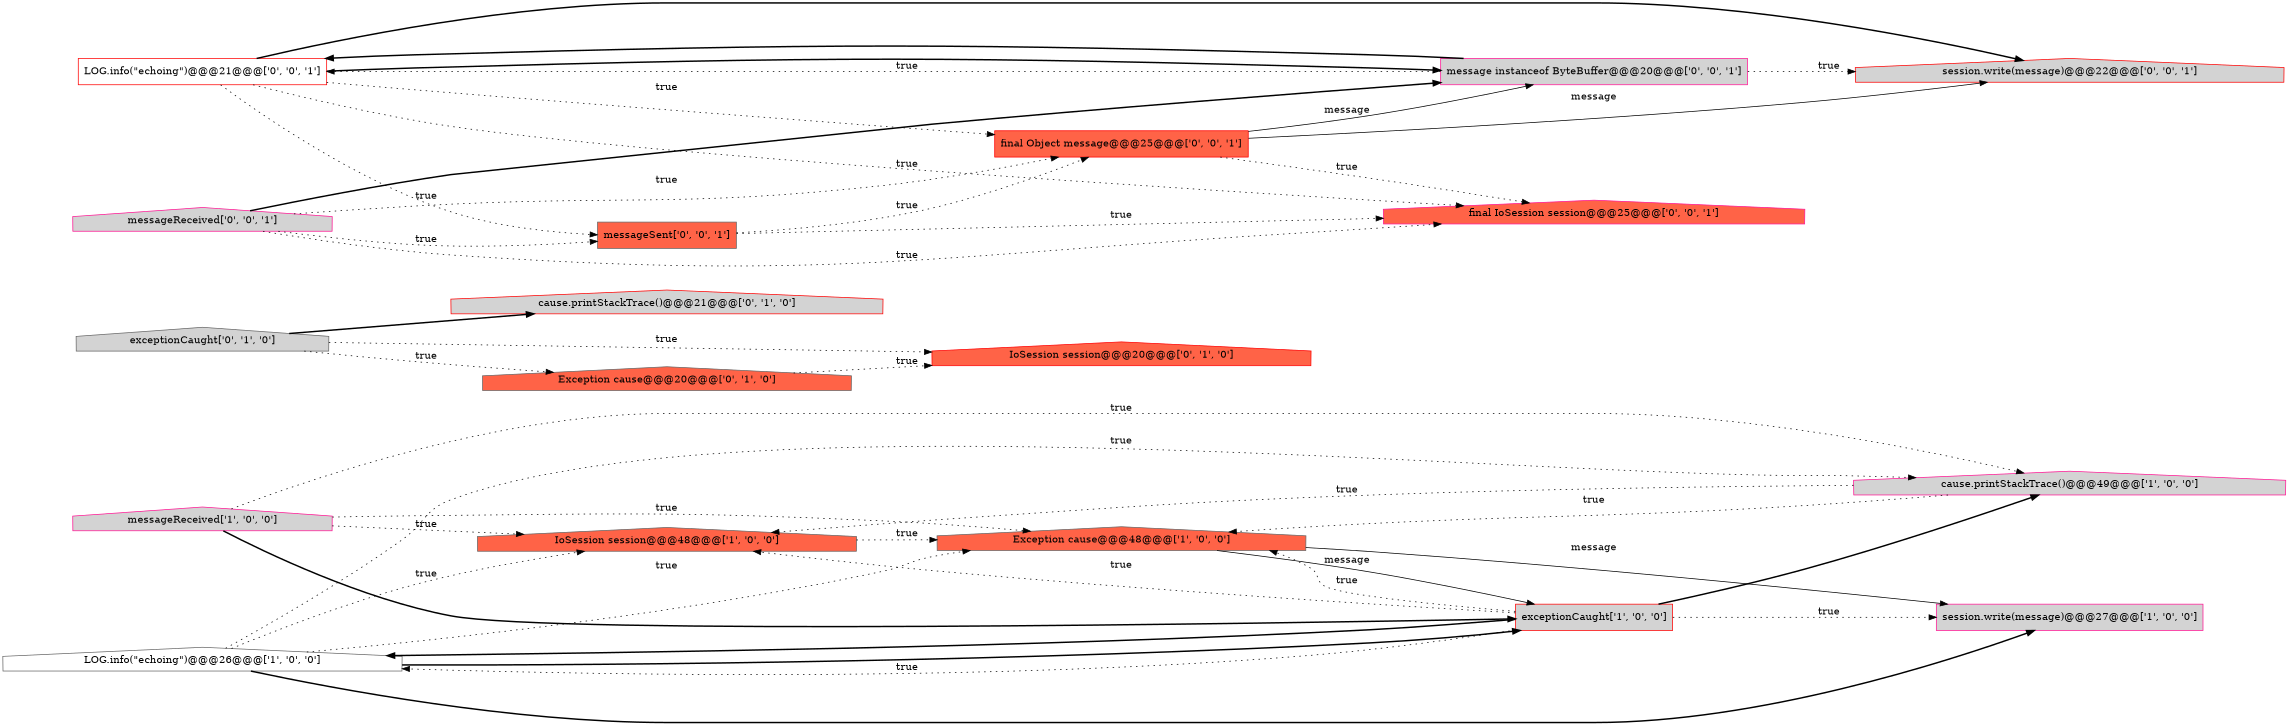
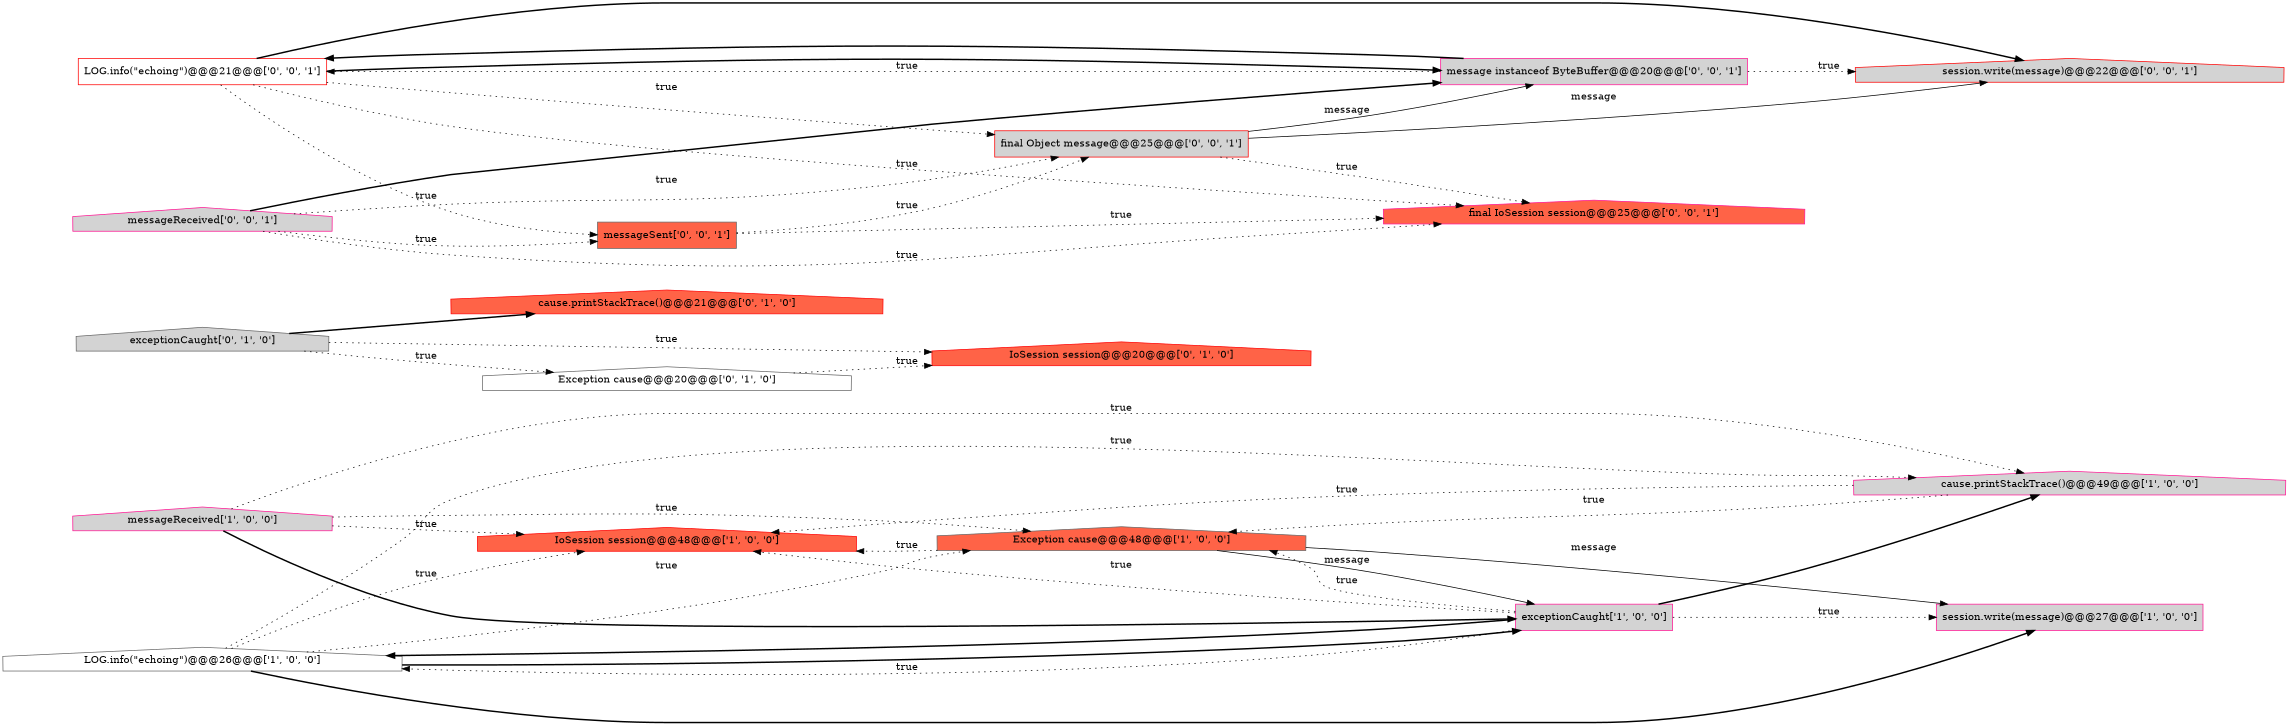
node "final Object message@@@25@@@['0', '0', '1']": fillcolor tomato -> lightgray
node "cause.printStackTrace()@@@21@@@['0', '1', '0']": fillcolor lightgray -> tomato
node "Exception cause@@@20@@@['0', '1', '0']": fillcolor tomato -> white
edge "IoSession session@@@48@@@['1', '0', '0']" -> "Exception cause@@@48@@@['1', '0', '0']": reversed
node "IoSession session@@@48@@@['1', '0', '0']": color gray40 -> red
node "exceptionCaught['1', '0', '0']": color red -> deeppink
